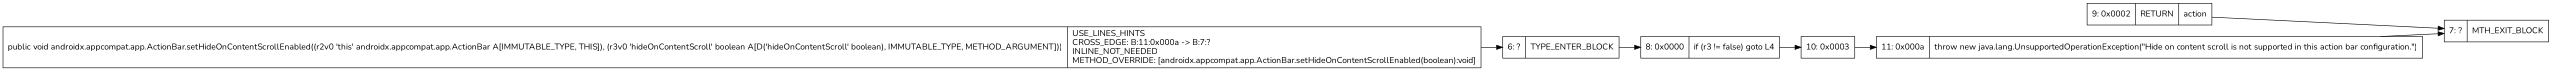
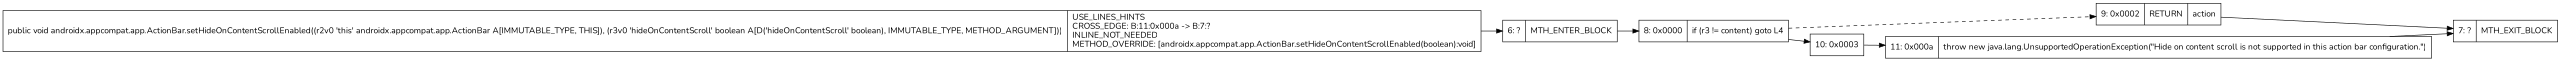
edge "8: 0x0000" -> "9: 0x0002": added
node "6: ?": text "TYPE_ENTER_BLOCK" -> "MTH_ENTER_BLOCK"
node "8: 0x0000": text "if (r3 != false) goto L4" -> "if (r3 != content) goto L4"
